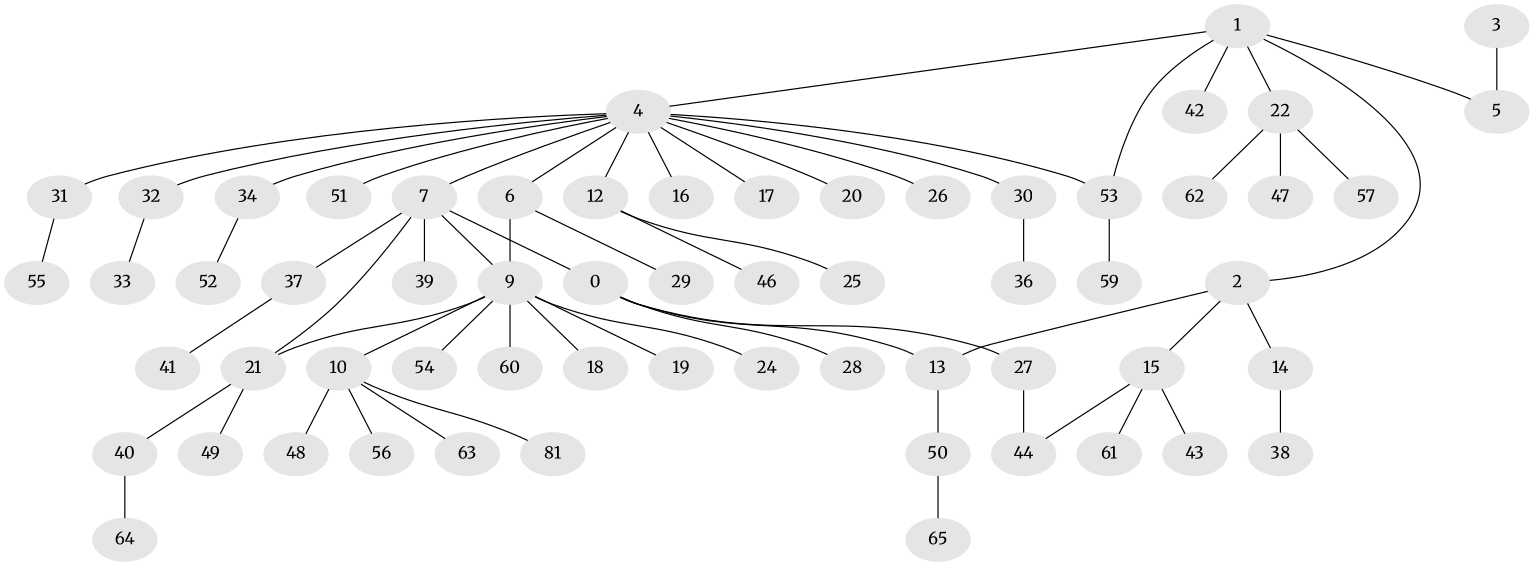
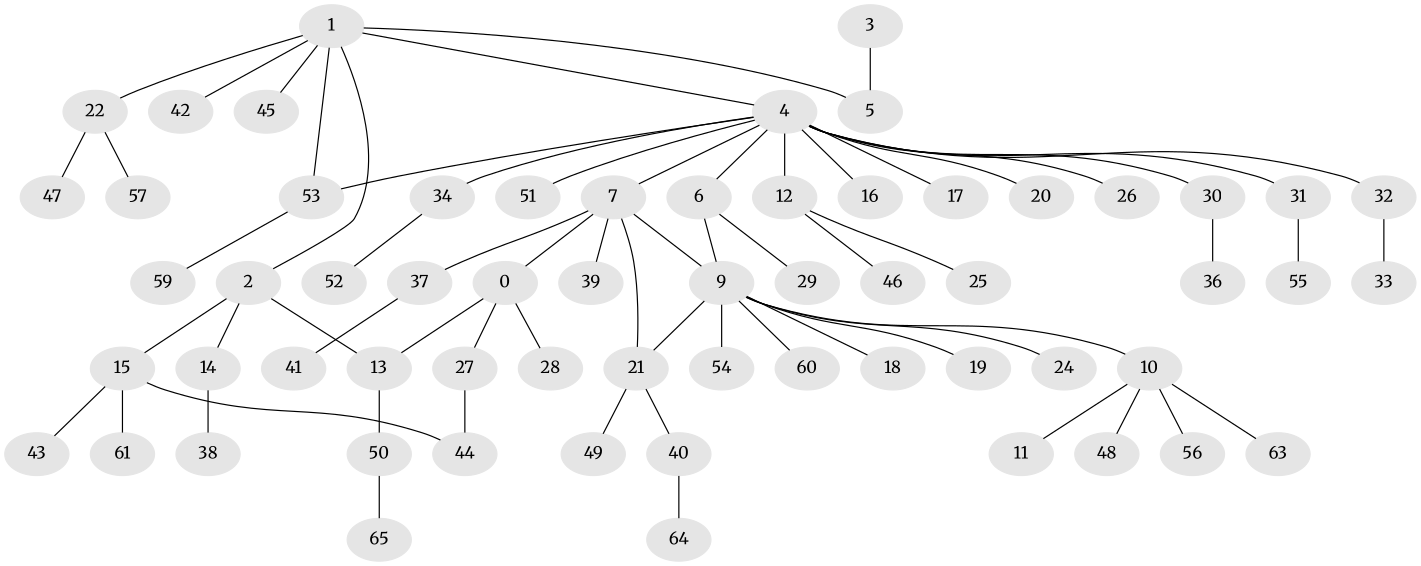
node "45": added
node "62": removed
node "81": label "81" -> "11"
